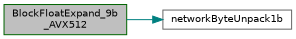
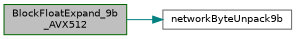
node "networkByteUnpack1b": label "networkByteUnpack1b" -> "networkByteUnpack9b"
